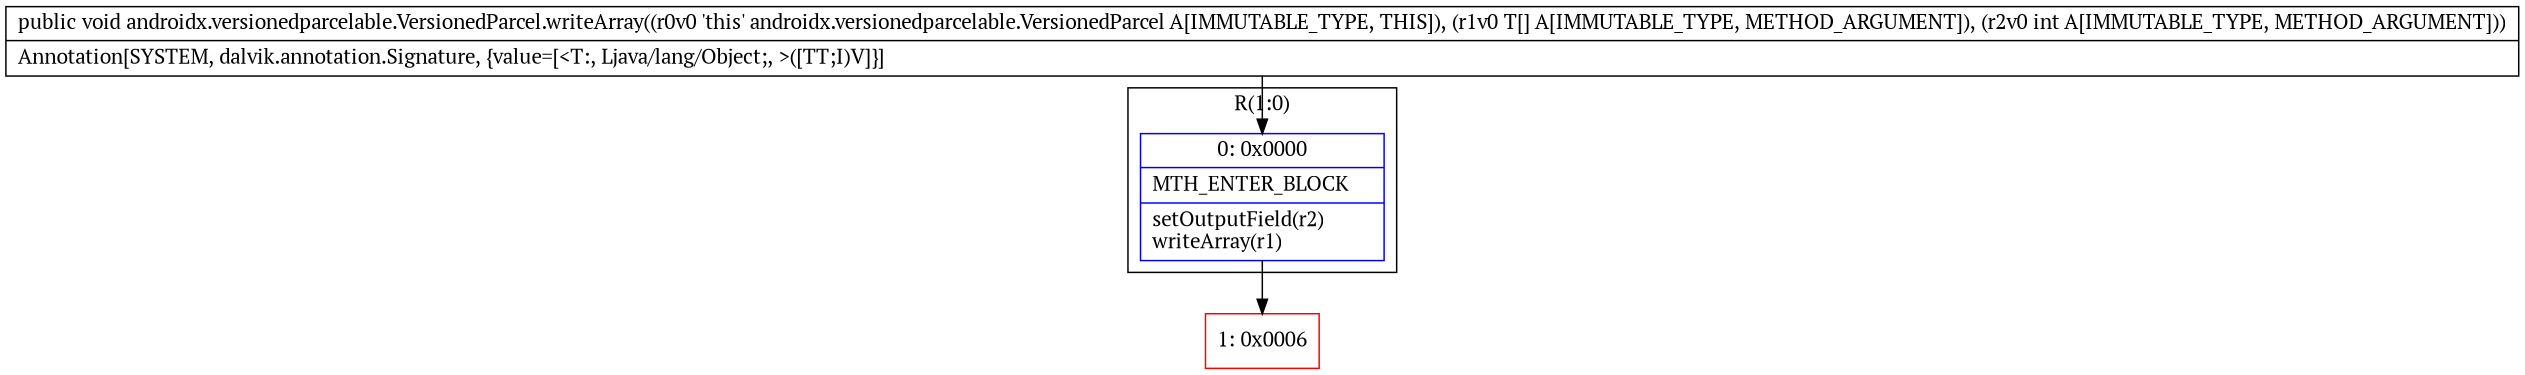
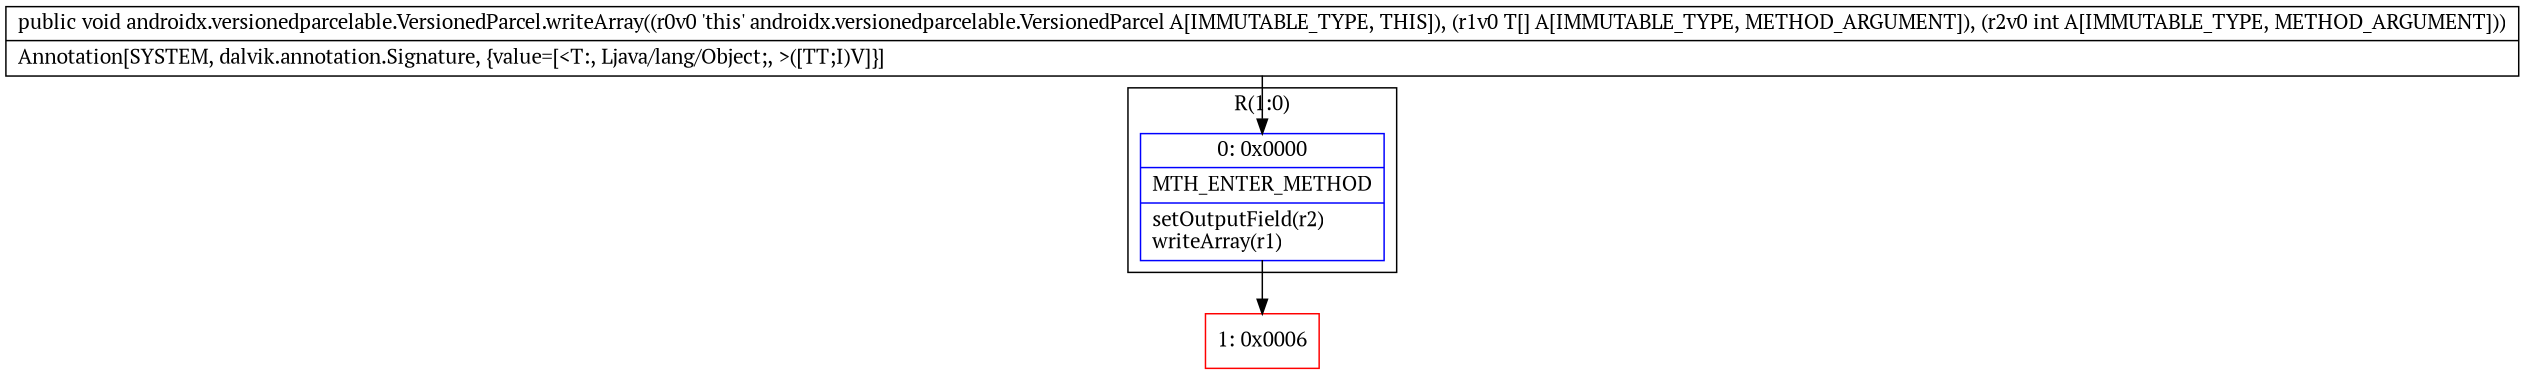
node "0: 0x0000": text "MTH_ENTER_BLOCK" -> "MTH_ENTER_METHOD"
